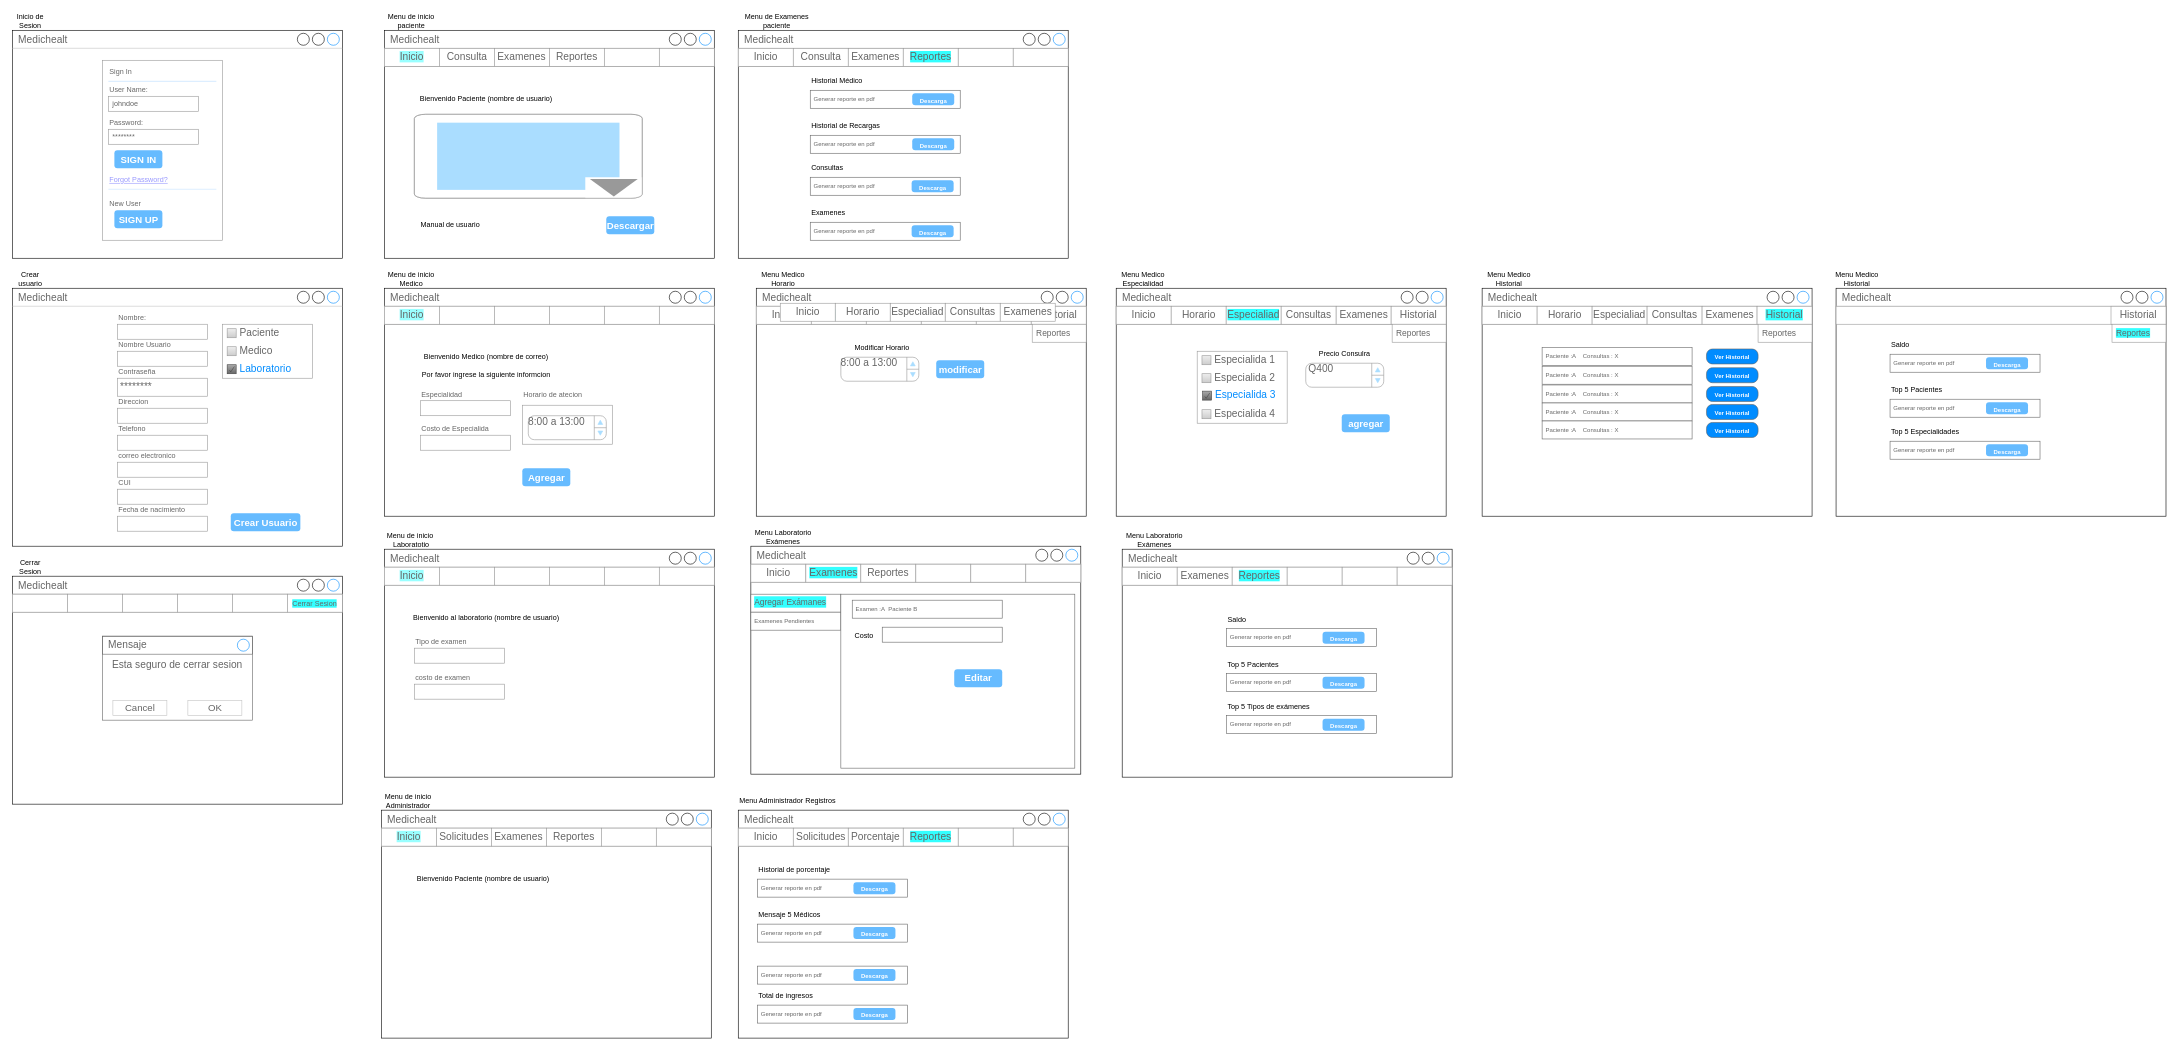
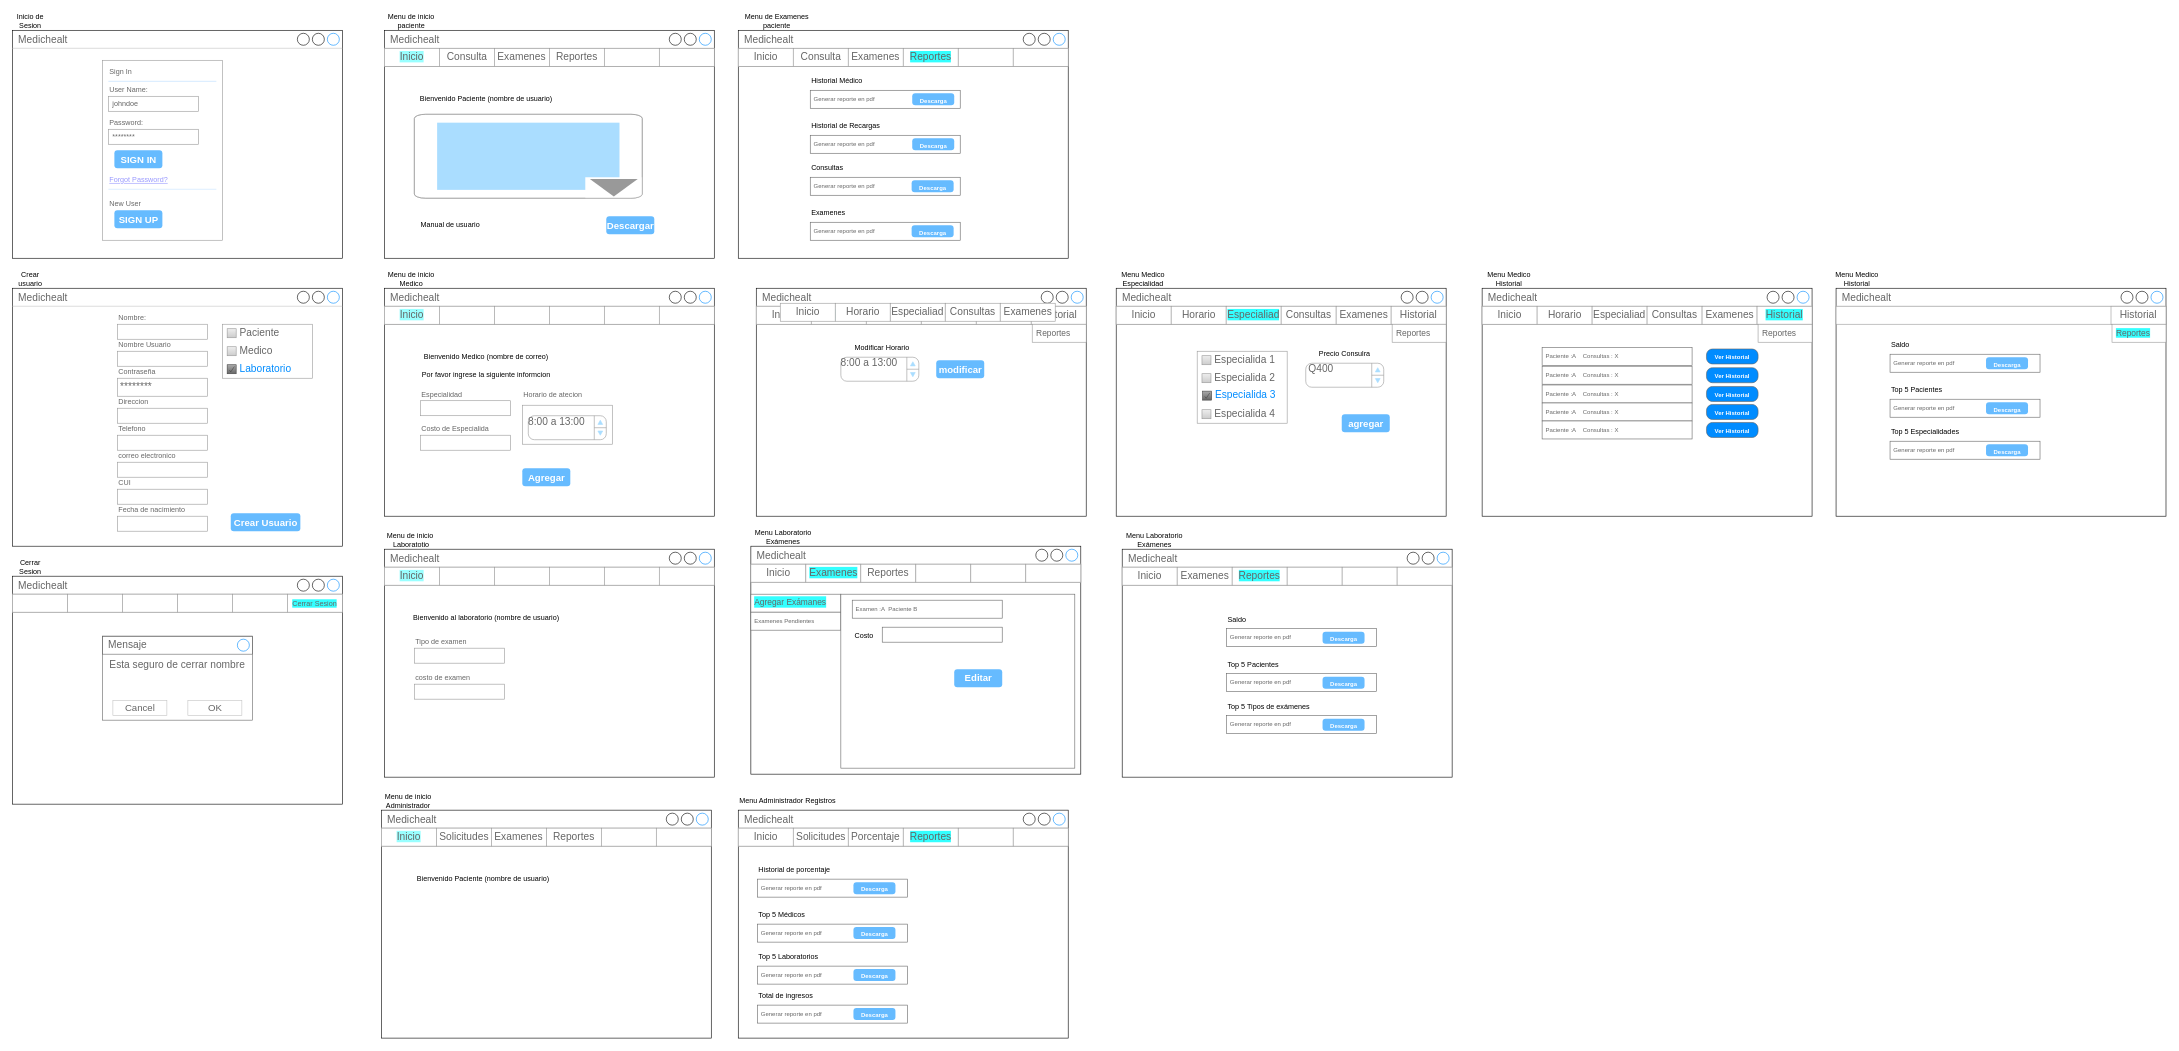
node "Menu Medico Horario": removed
node "Esta seguro de cerrar sesion": label "Esta seguro de cerrar sesion" -> "Esta seguro de cerrar nombre"
node "Mensaje 5 Médicos": label "Mensaje 5 Médicos" -> "Top 5 Médicos"
node "Top 5 Laboratorios": added
